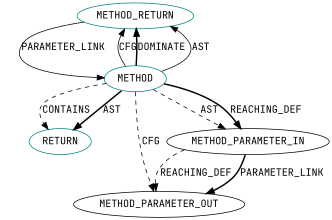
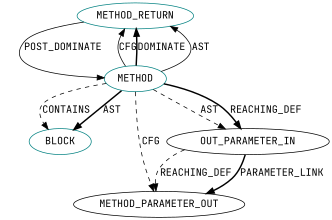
edge "METHOD_RETURN" -> "METHOD": label "PARAMETER_LINK" -> "POST_DOMINATE"
node "RETURN": label "RETURN" -> "BLOCK"
node "METHOD_PARAMETER_IN": label "METHOD_PARAMETER_IN" -> "OUT_PARAMETER_IN"
